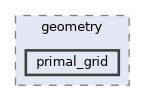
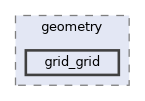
node "primal_grid": label "primal_grid" -> "grid_grid"
